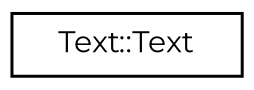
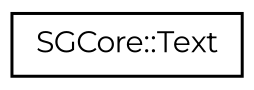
node "Text::Text": label "Text::Text" -> "SGCore::Text"
